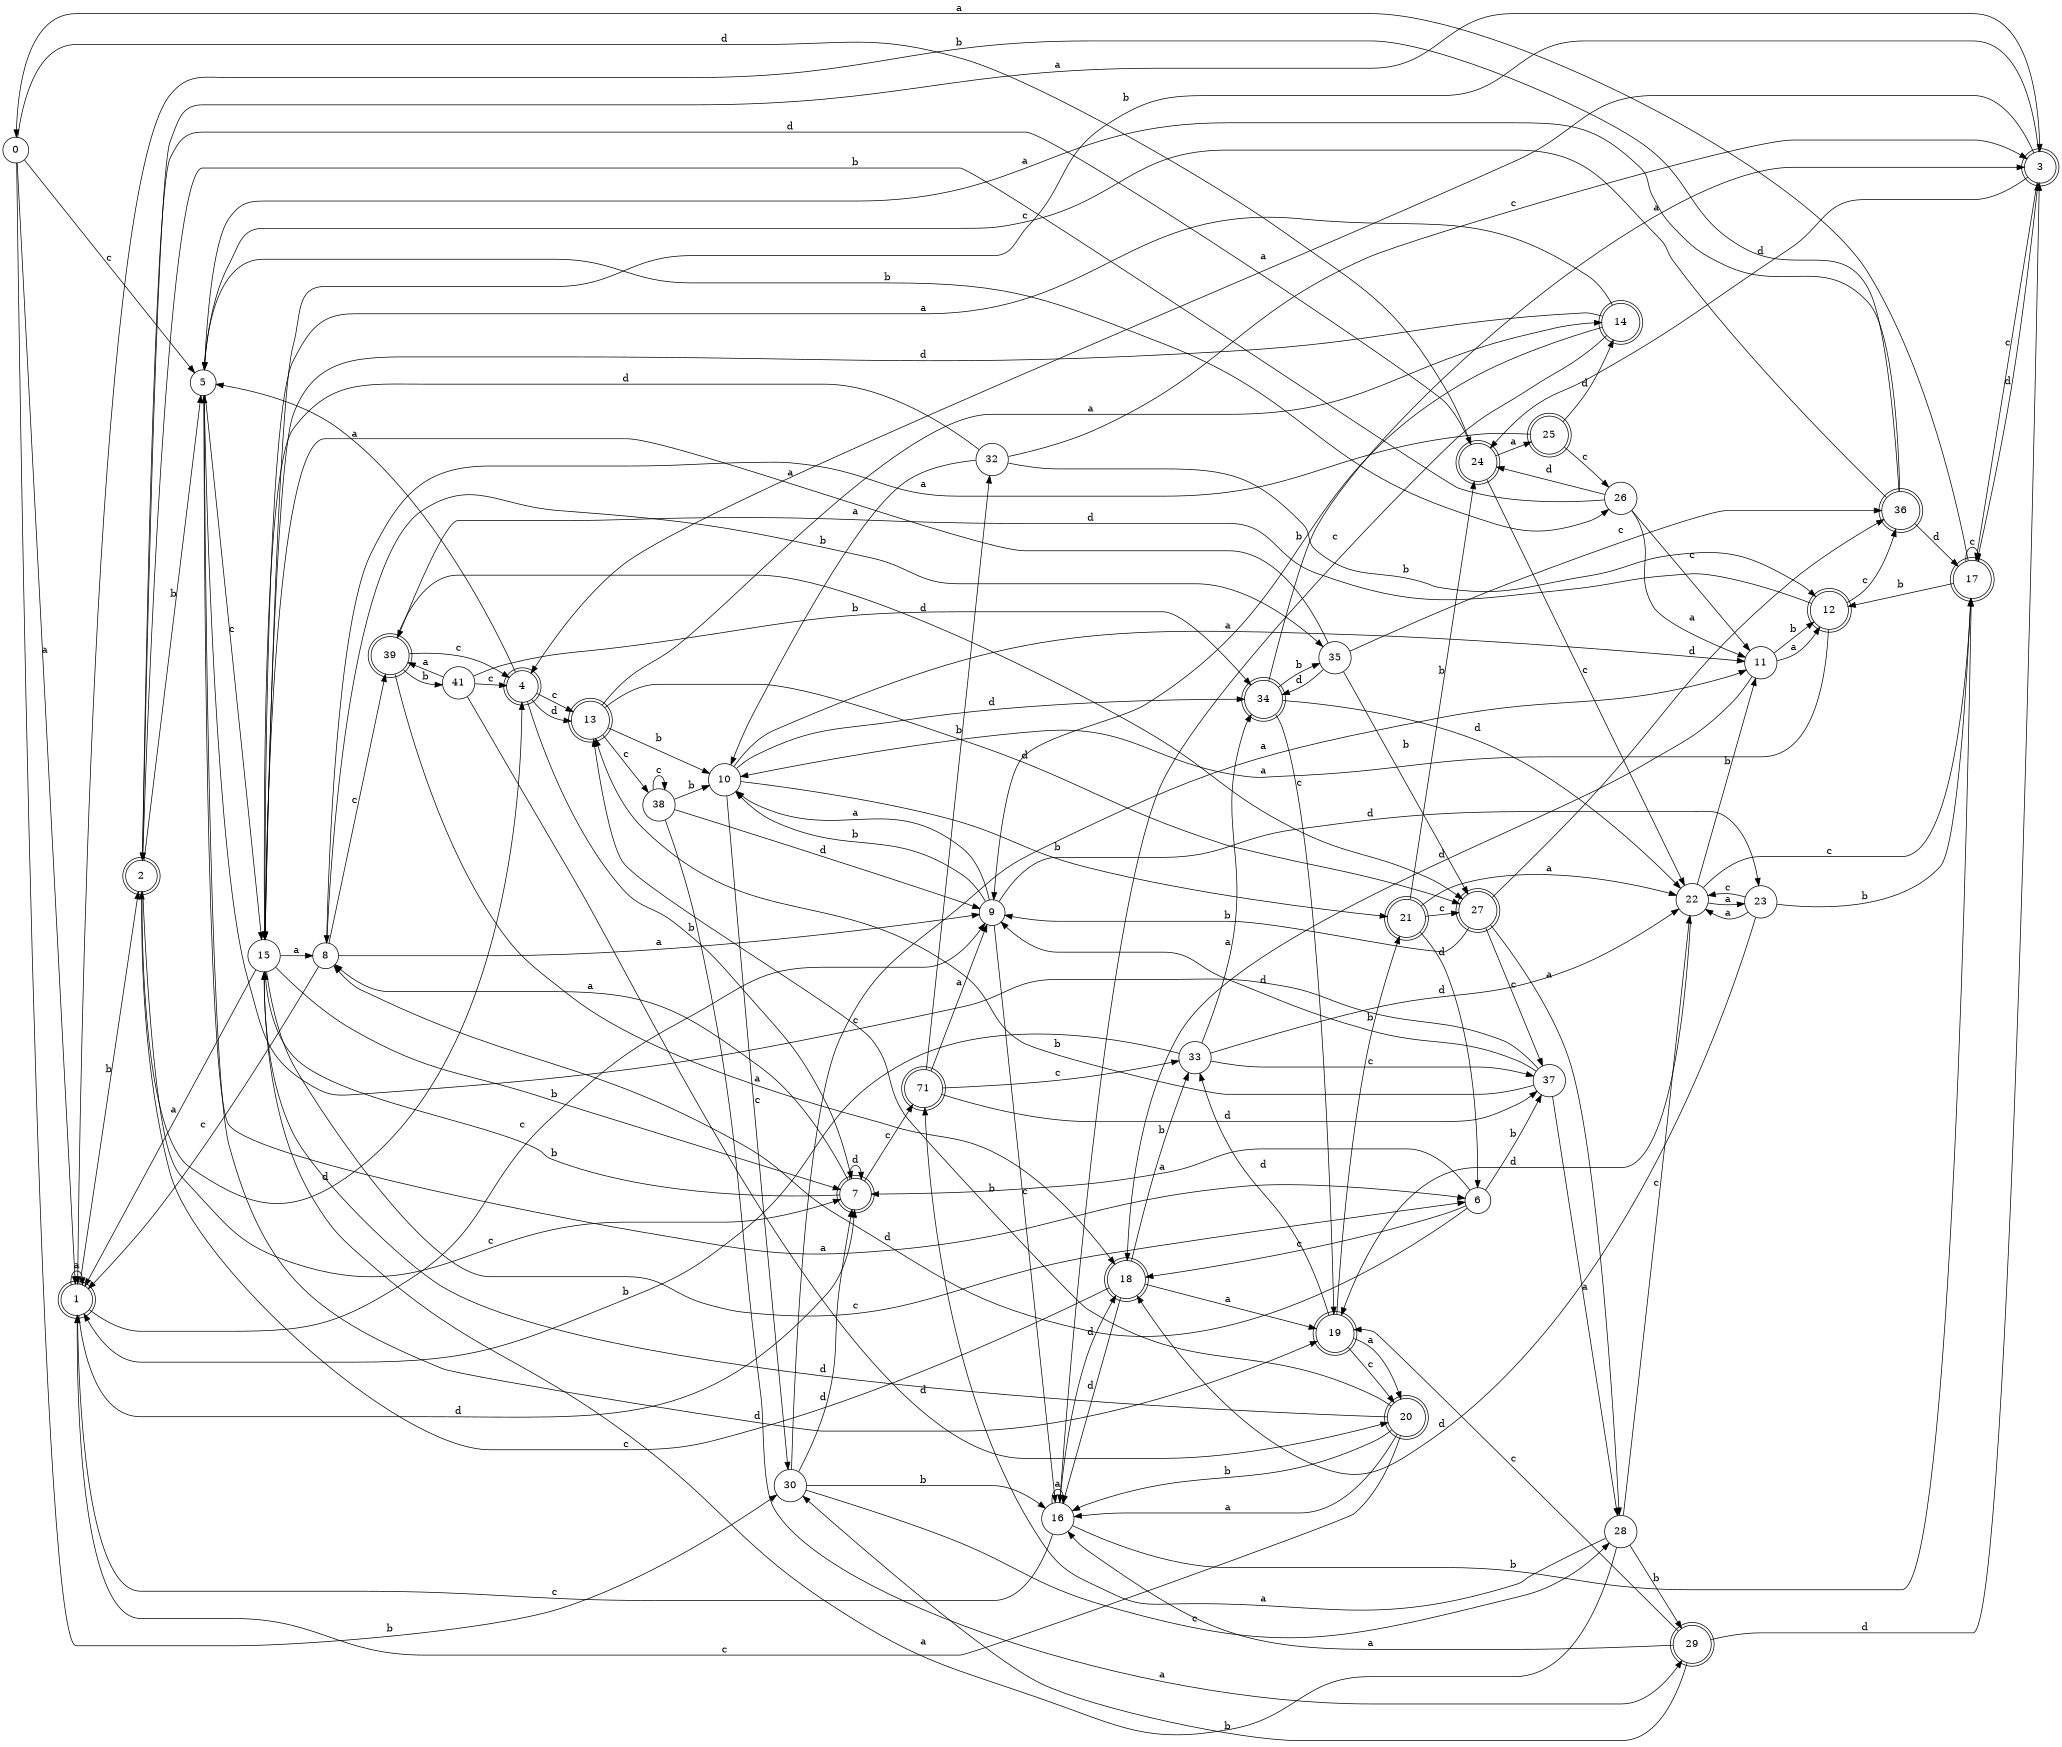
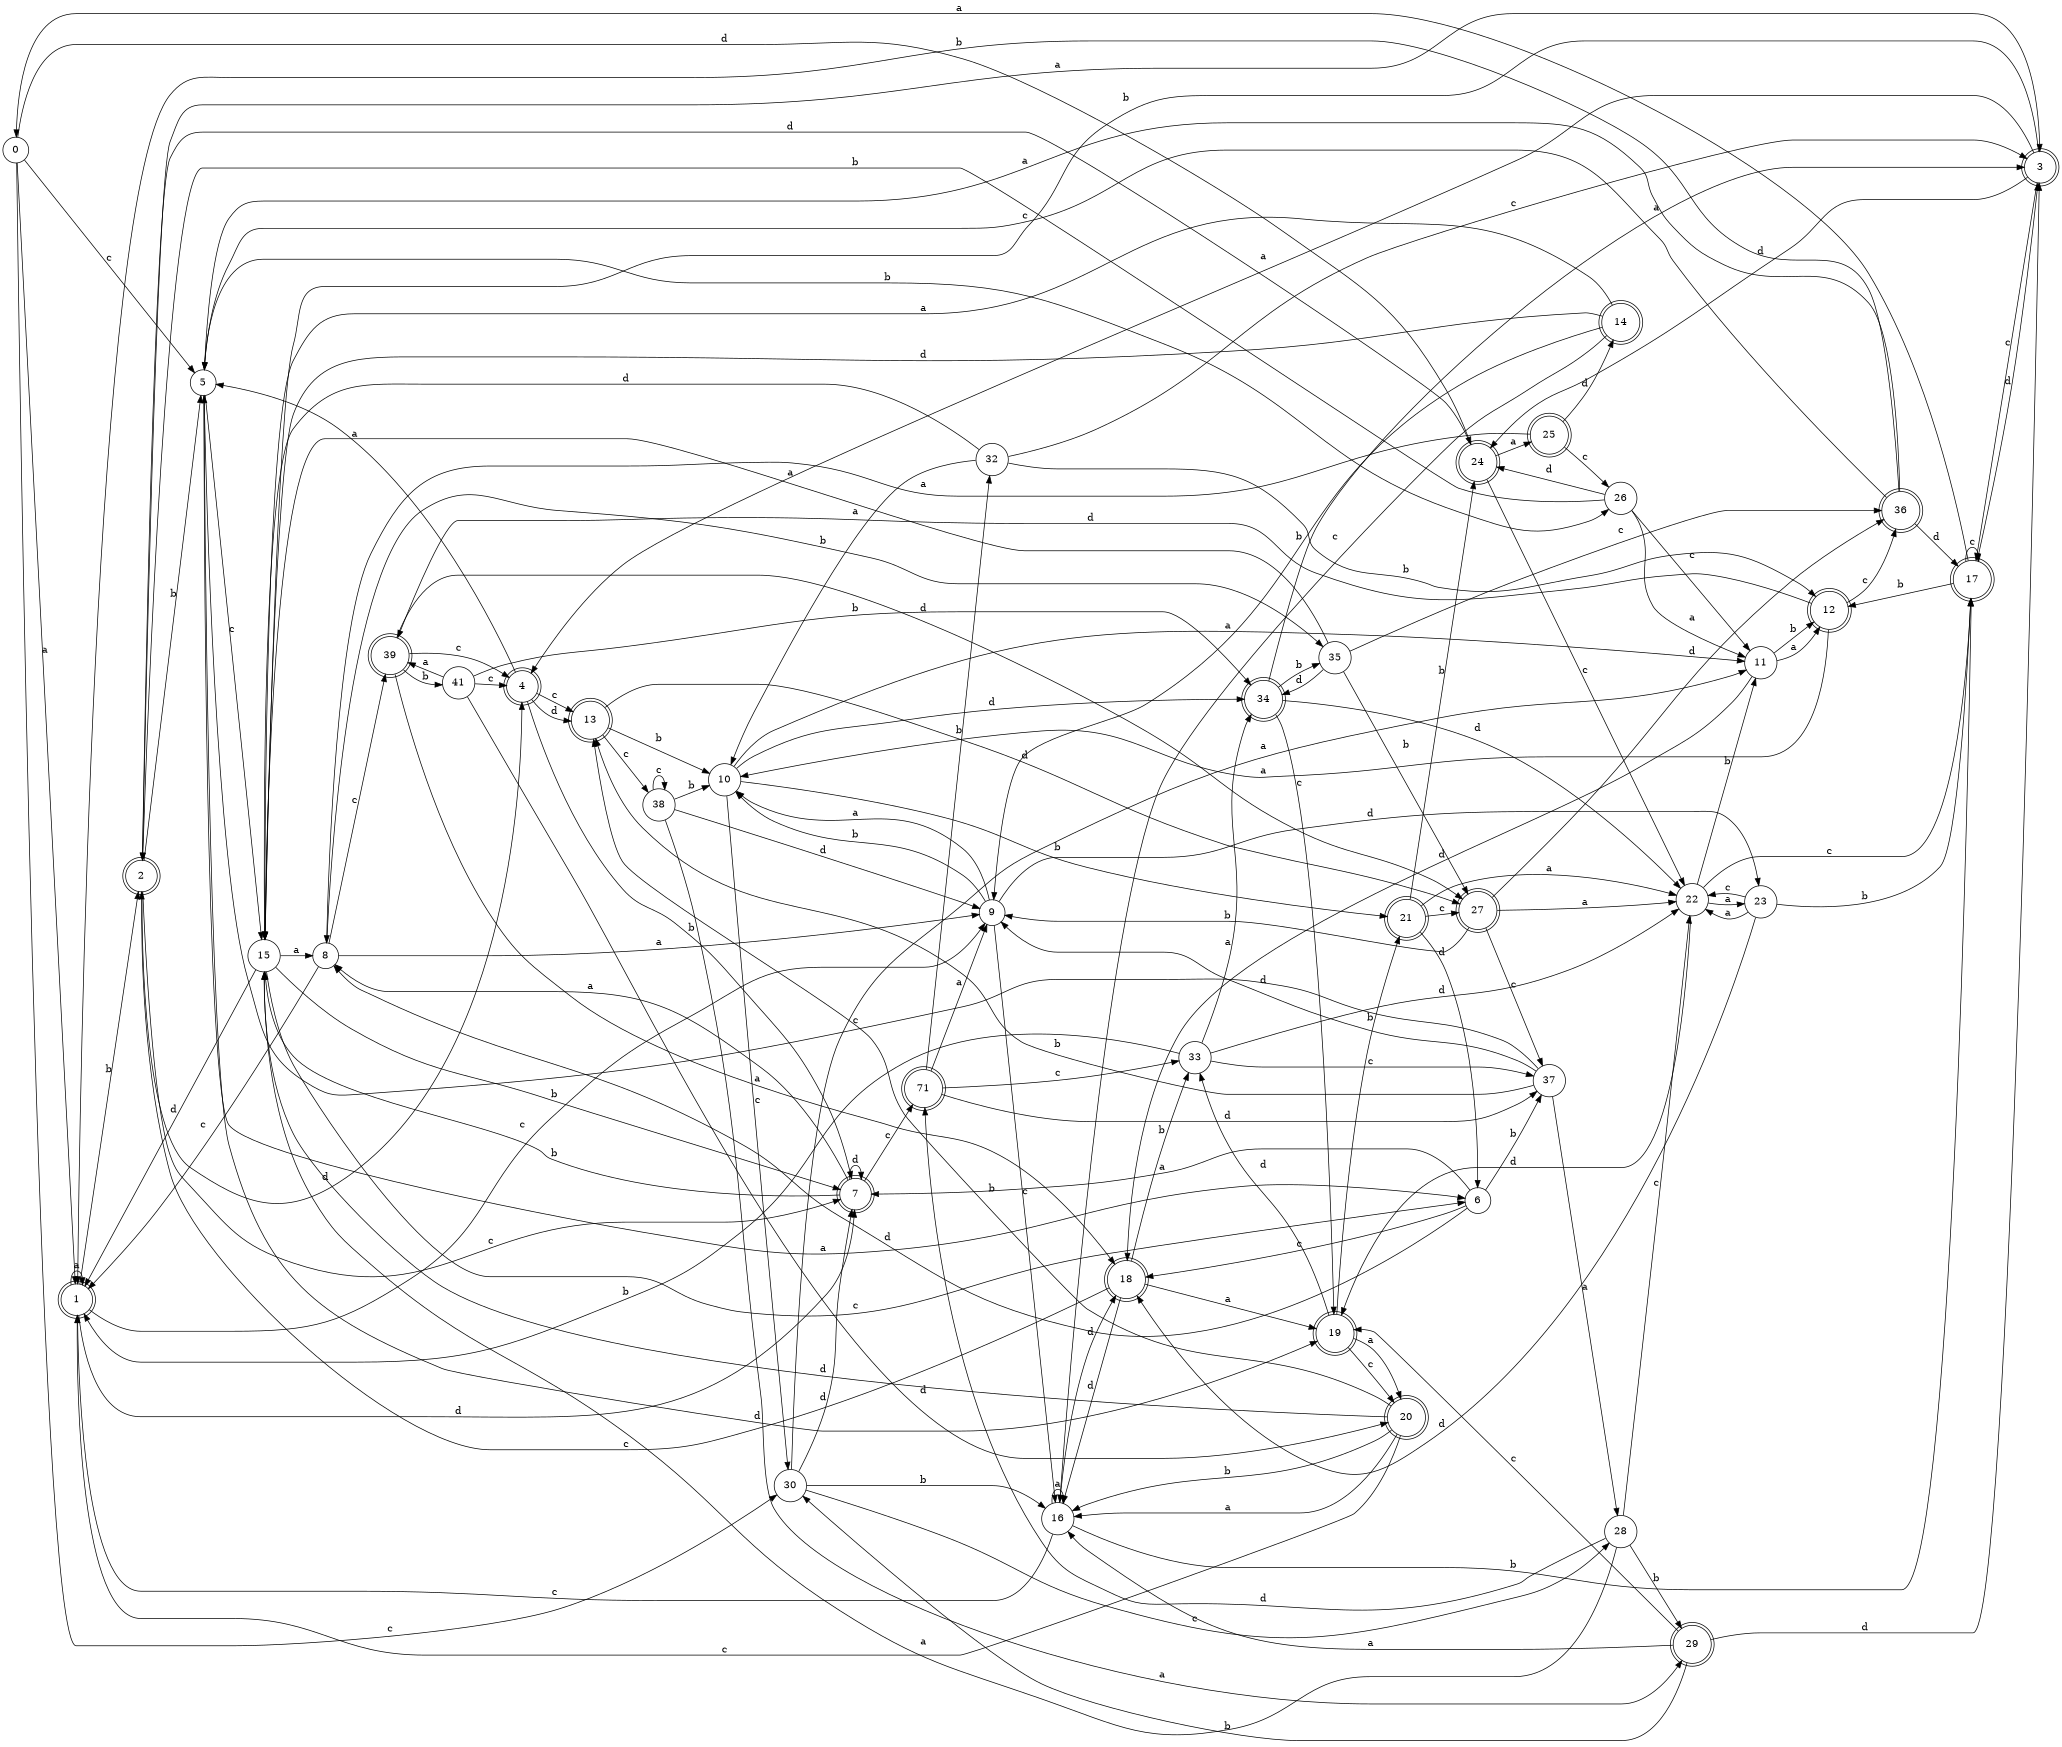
edge "13" -> "14": removed, label "a"
edge "15" -> "1": label "a" -> "d"
edge "27" -> "28": now "27" -> "22"
edge "28" -> "71": label "a" -> "d"
edge "0" -> "30": label "b" -> "c"
